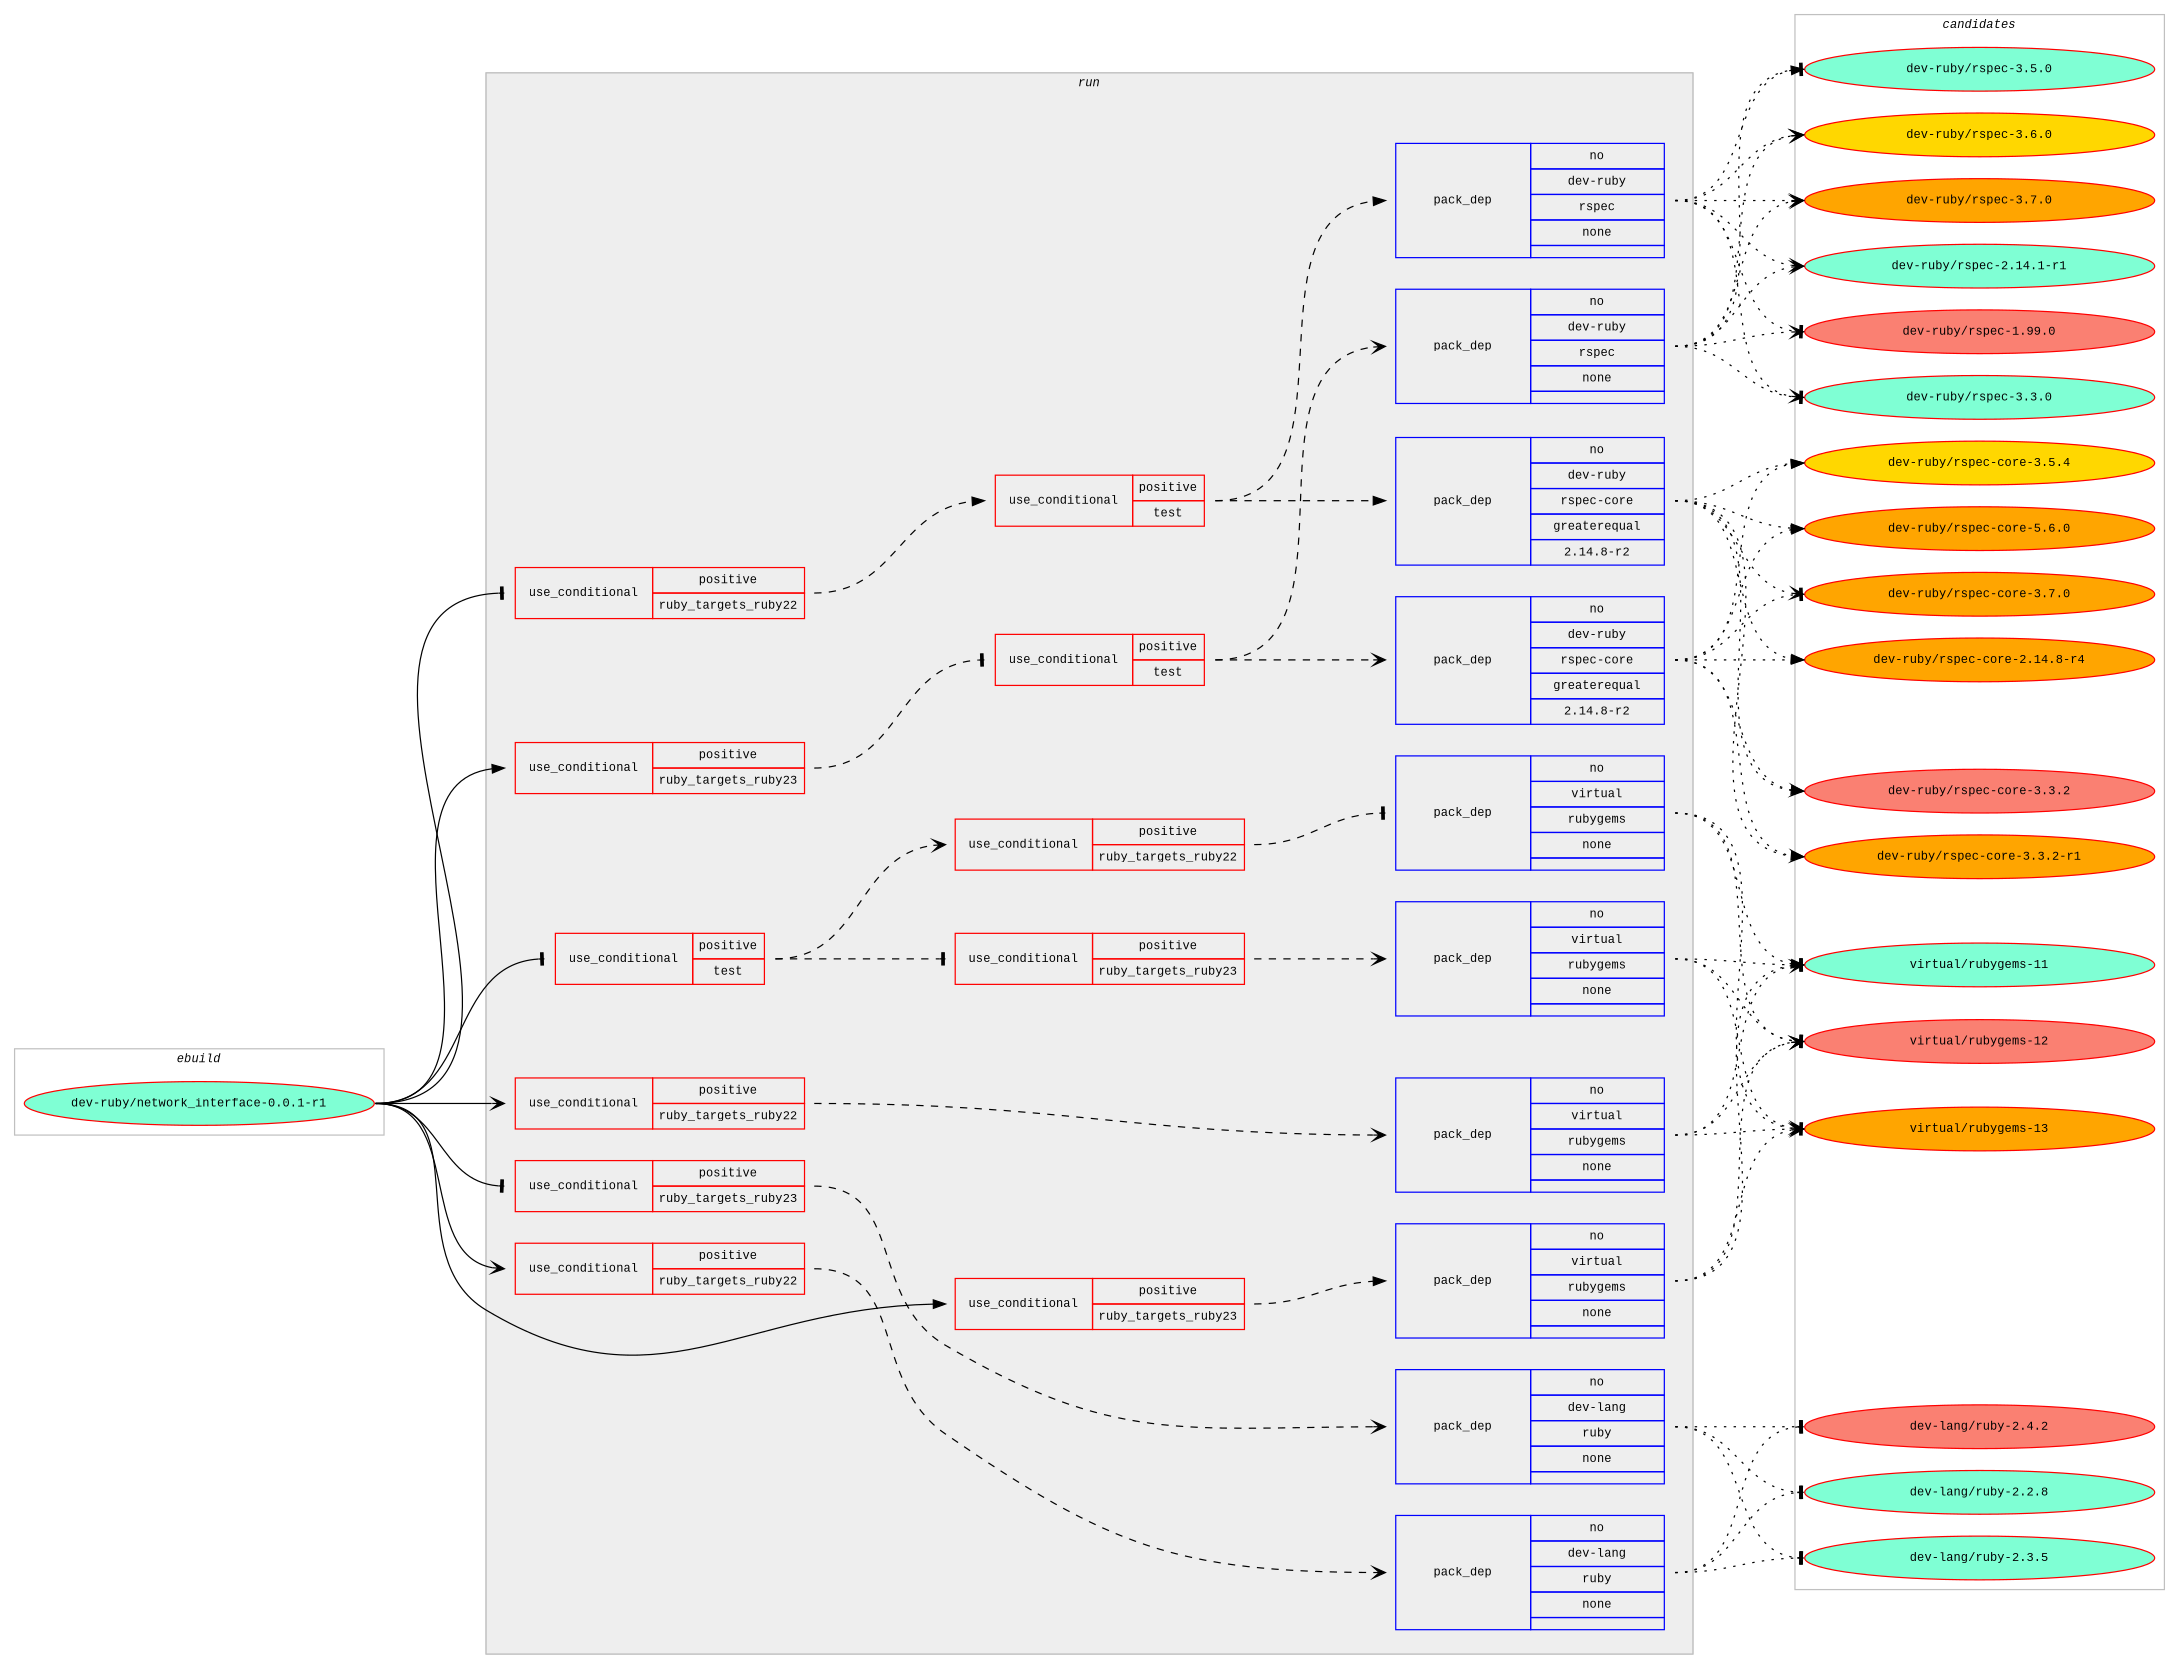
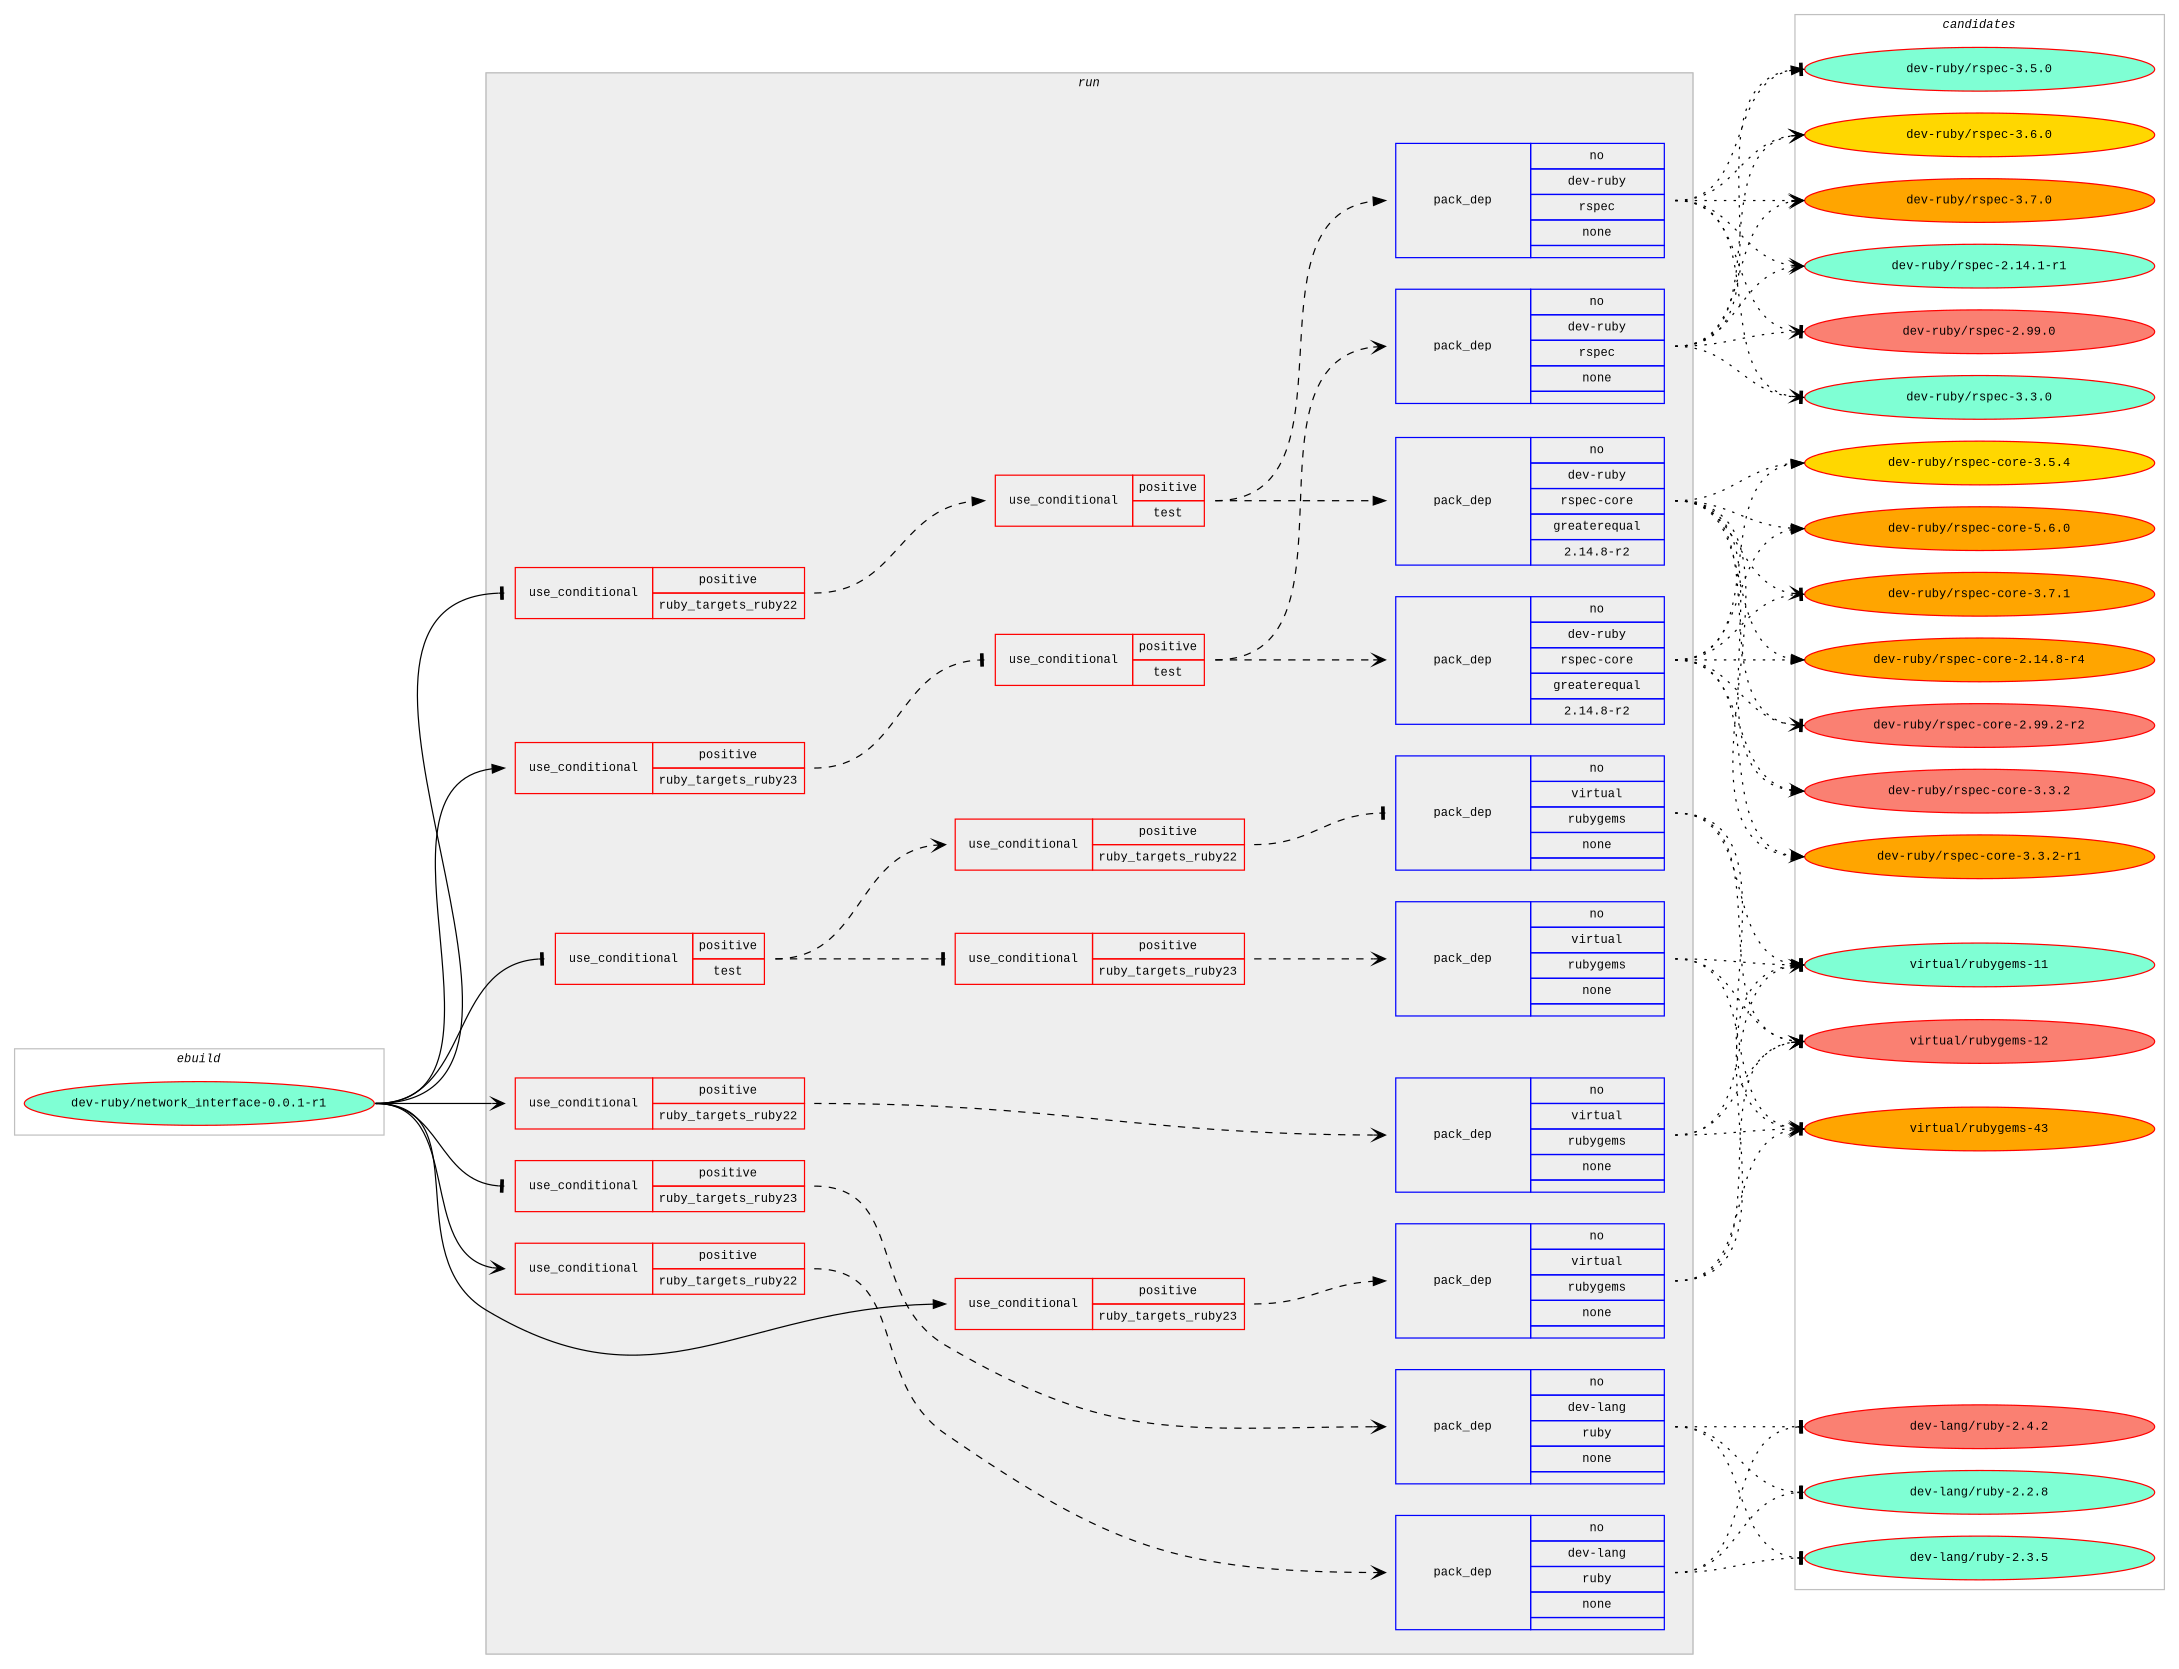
node "dev-ruby/rspec-1.99.0": label "dev-ruby/rspec-1.99.0" -> "dev-ruby/rspec-2.99.0"
node "dev-ruby/rspec-core-3.7.0": label "dev-ruby/rspec-core-3.7.0" -> "dev-ruby/rspec-core-3.7.1"
node "dev-ruby/rspec-core-2.99.2-r2": added
node "virtual/rubygems-13": label "virtual/rubygems-13" -> "virtual/rubygems-43"
